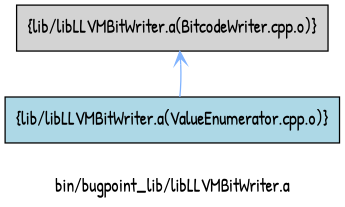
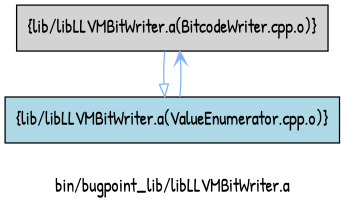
edge "{lib/libLLVMBitWriter.a(BitcodeWriter.cpp.o)}" -> "{lib/libLLVMBitWriter.a(ValueEnumerator.cpp.o)}": added
